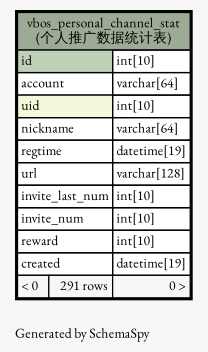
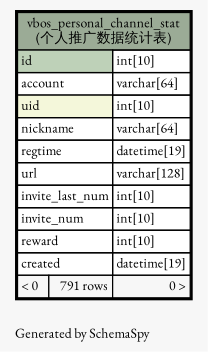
node "vbos_personal_channel_stat": text "291 rows" -> "791 rows"
